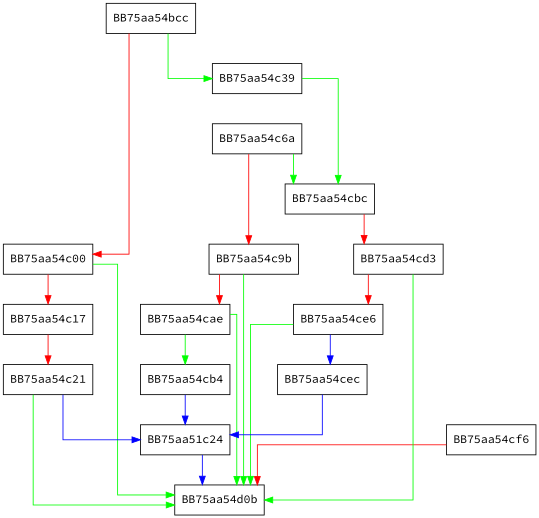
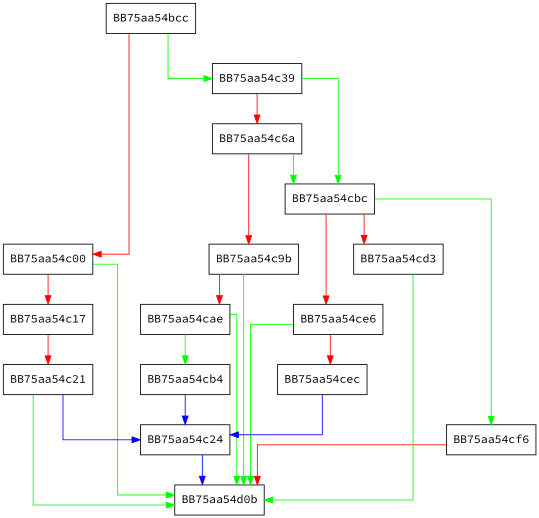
edge "BB75aa54c39" -> "BB75aa54c6a": added
edge "BB75aa54cbc" -> "BB75aa54cf6": added
edge "BB75aa54cd3" -> "BB75aa54ce6": now "BB75aa54cbc" -> "BB75aa54ce6"
edge "BB75aa54ce6" -> "BB75aa54cec": color blue -> red
node "BB75aa51c24": label "BB75aa51c24" -> "BB75aa54c24"
